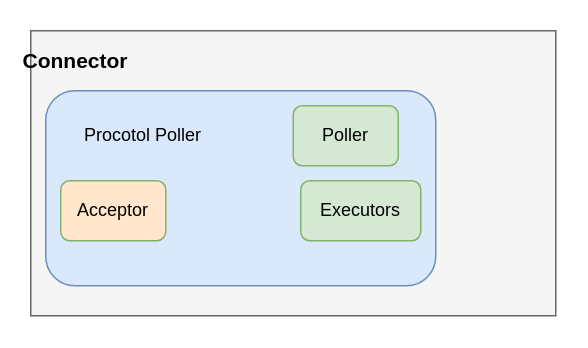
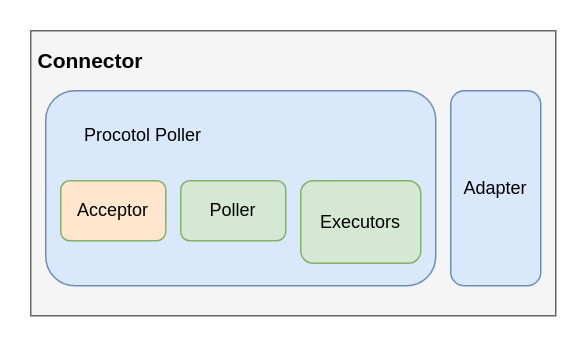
node "Connector": moved (76, 61) -> (91, 61)
node "Poller": moved (346, 136) -> (233, 211)
node "Adapter": added
node "Executors": size 120x60 -> 120x83
